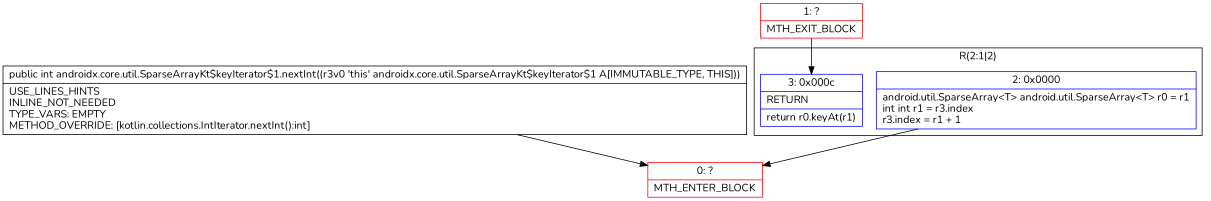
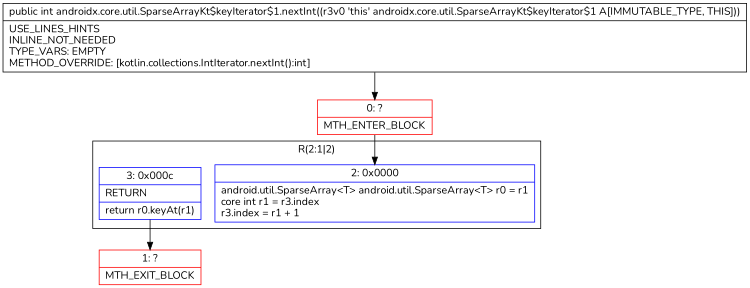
edge "1: ?" -> "3: 0x000c": reversed
node "2: 0x0000": text "int int r1 = r3.index" -> "core int r1 = r3.index"
edge "2: 0x0000" -> "0: ?": reversed
